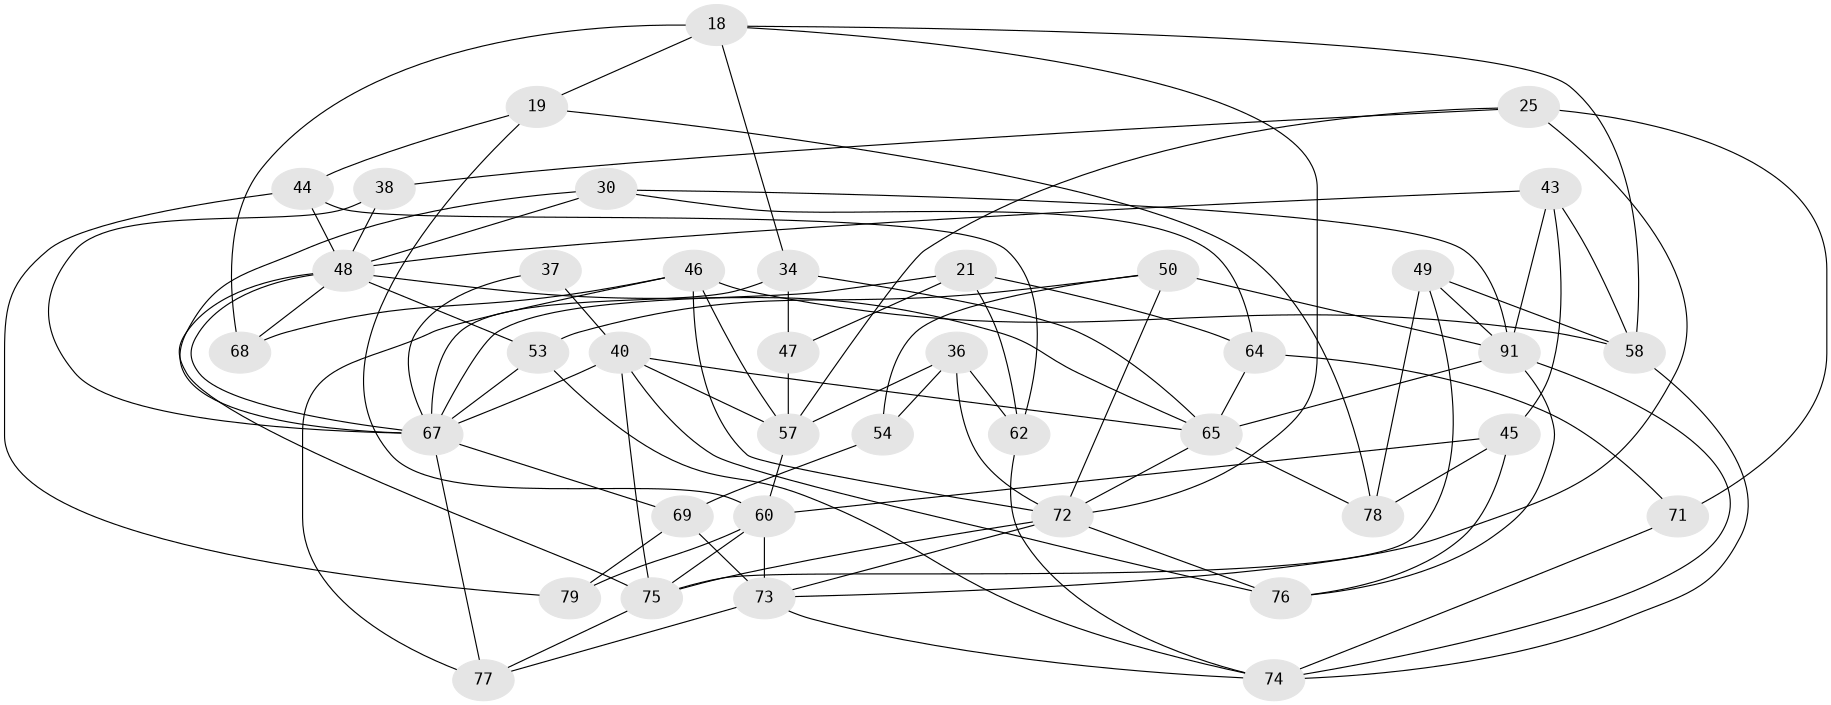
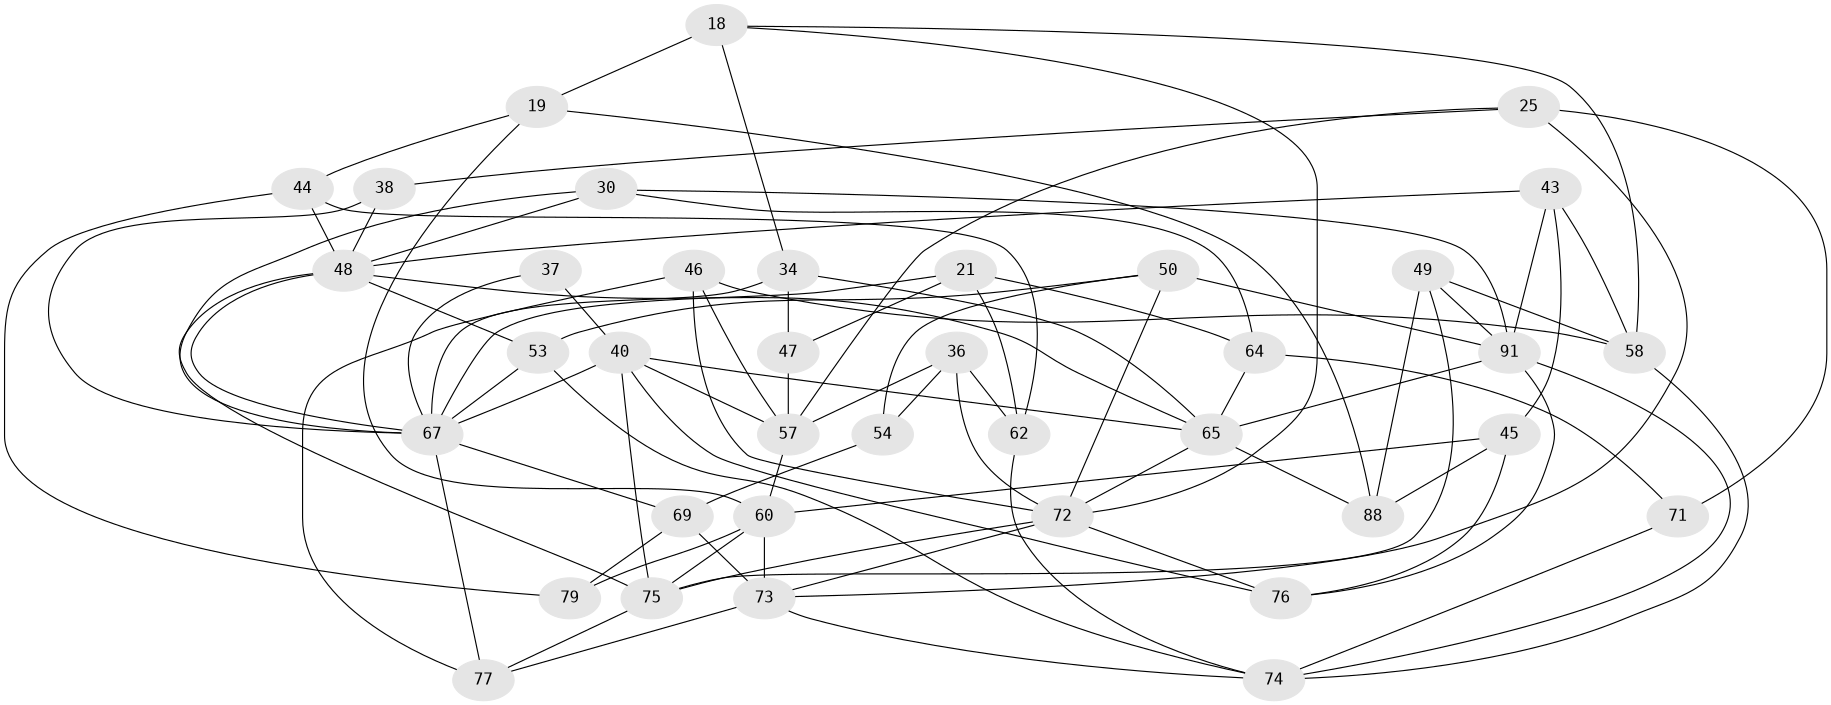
node "68": removed
node "78": label "78" -> "88"
